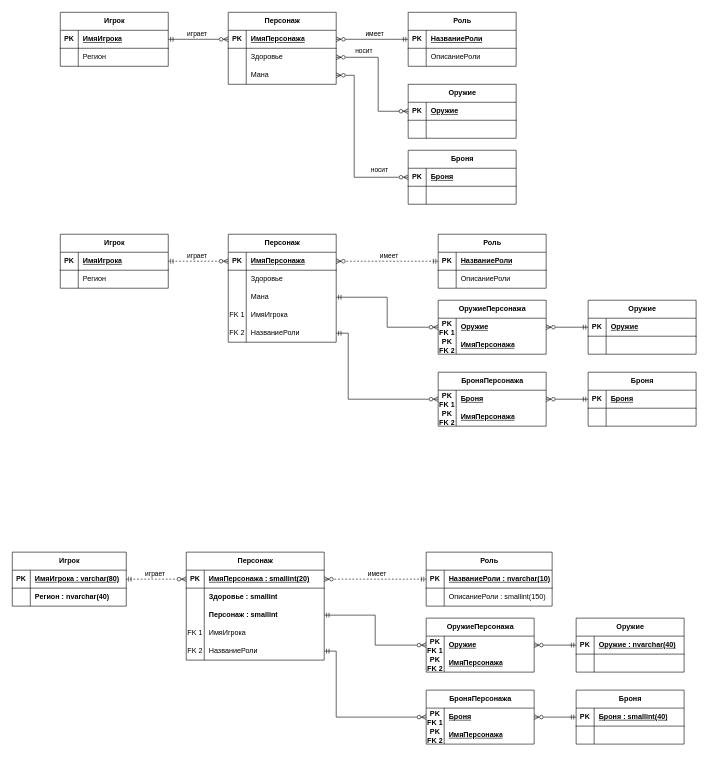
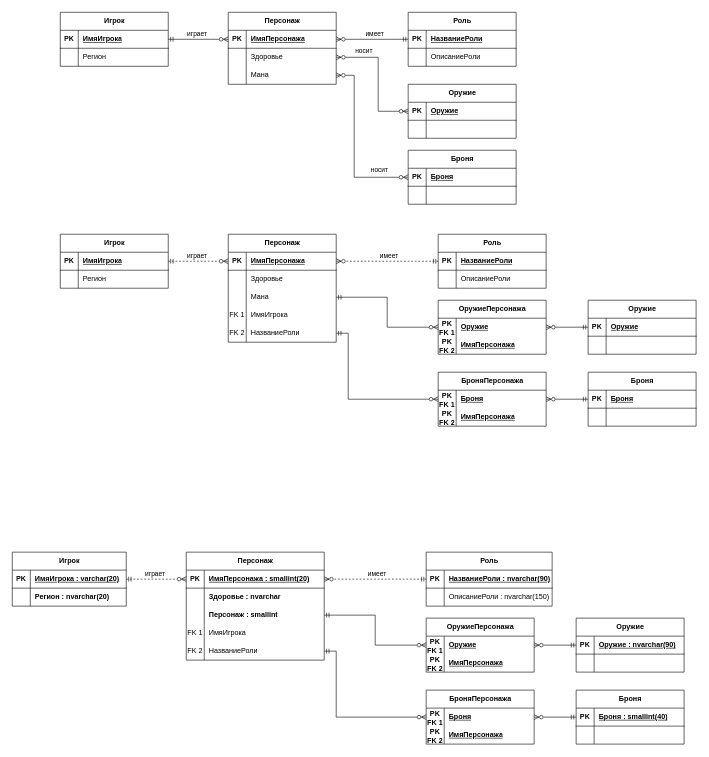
node "ИмяИгрока : varchar(80)": label "ИмяИгрока : varchar(80)" -> "ИмяИгрока : varchar(20)"
node "НазваниеРоли : nvarchar(10)": label "НазваниеРоли : nvarchar(10)" -> "НазваниеРоли : nvarchar(90)"
node "Регион : nvarchar(40)": label "Регион : nvarchar(40)" -> "Регион : nvarchar(20)"
node "Здоровье : smallint": label "Здоровье : smallint" -> "Здоровье : nvarchar"
node "ОписаниеРоли : smallint(150)": label "ОписаниеРоли : smallint(150)" -> "ОписаниеРоли : nvarchar(150)"
node "Оружие : nvarchar(40)": label "Оружие : nvarchar(40)" -> "Оружие : nvarchar(90)"
